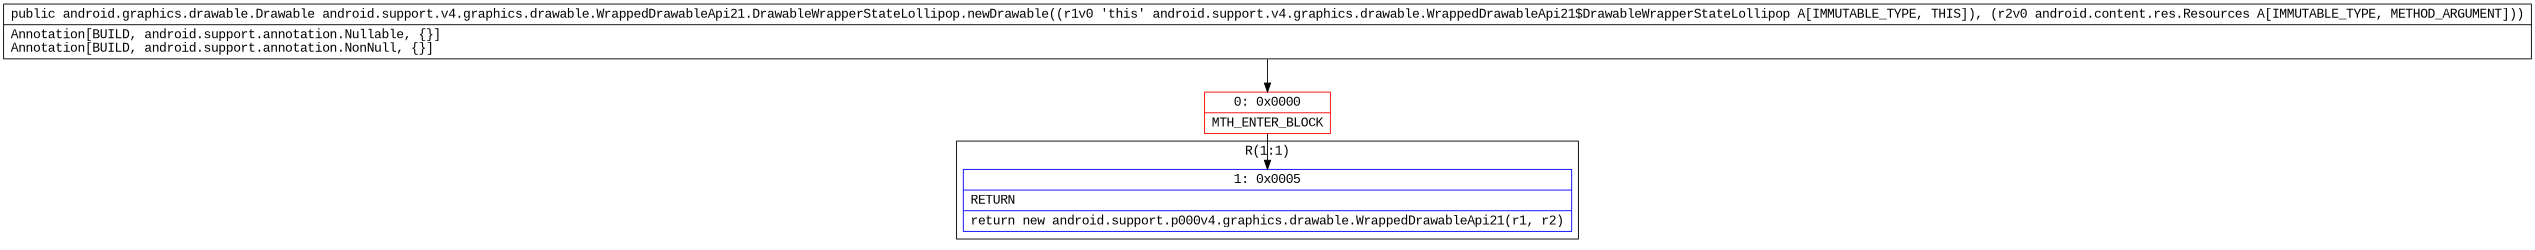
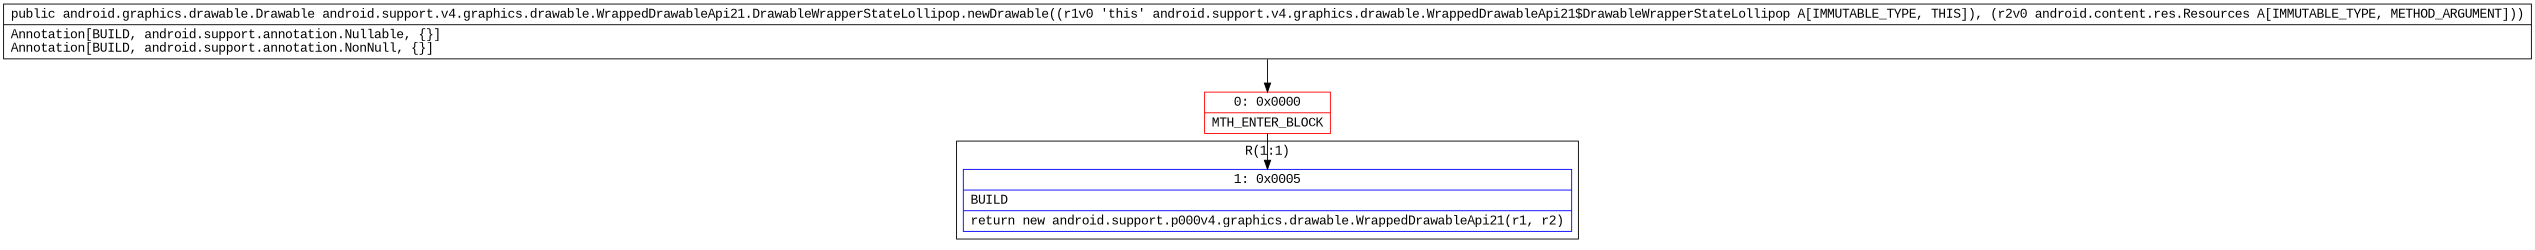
node "1: 0x0005": text "RETURN" -> "BUILD"
